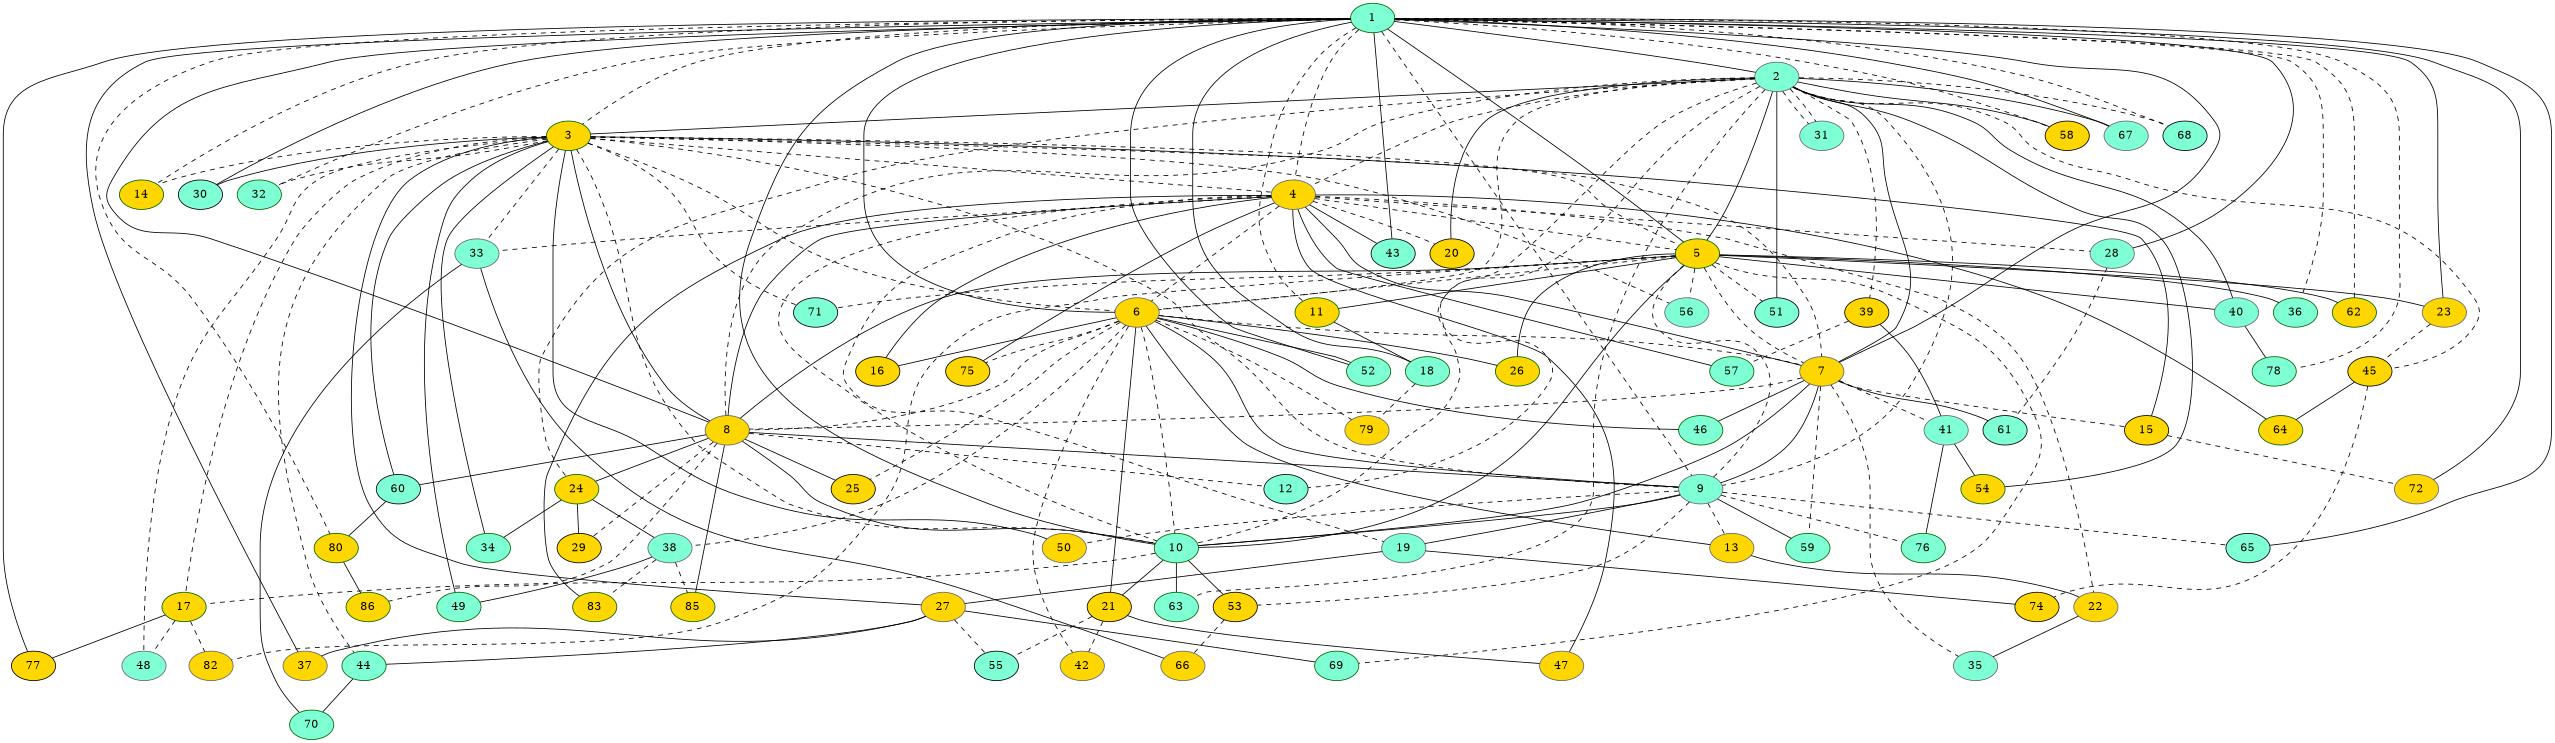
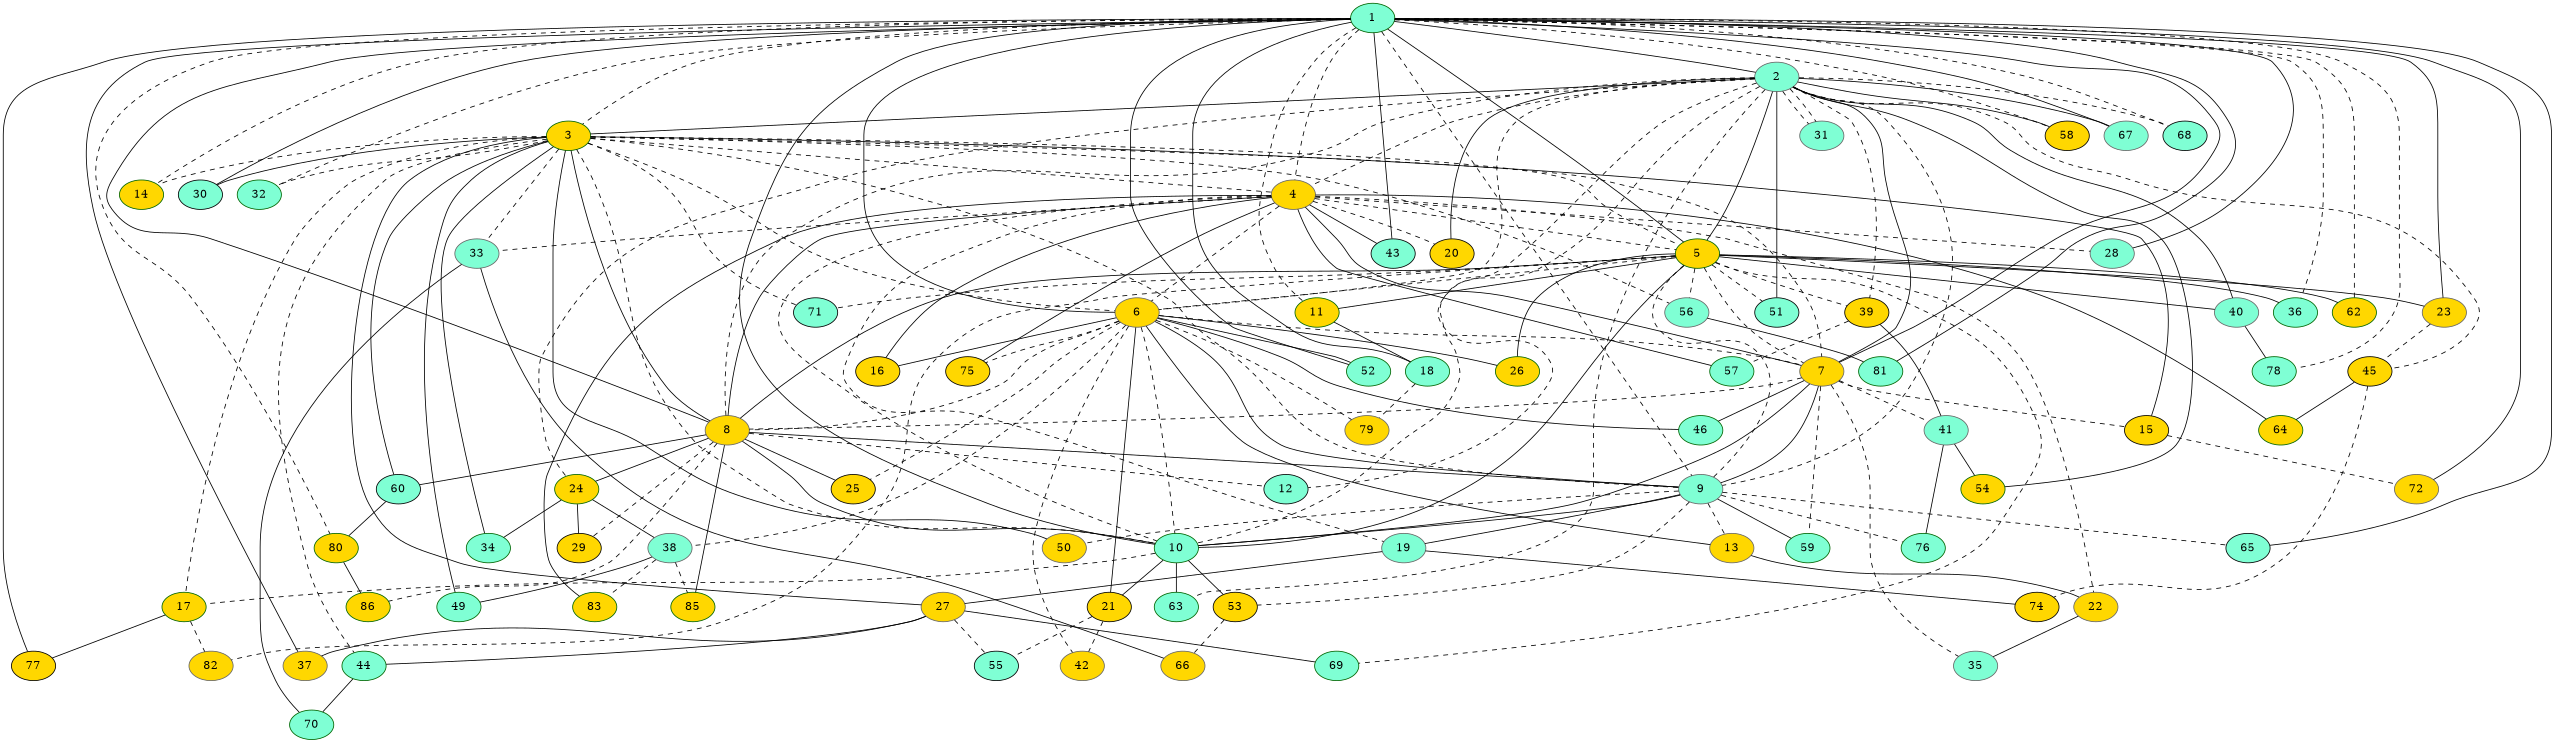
edge "5" -- "39": added
node "81": added
node "61": removed
node "48": removed
node "47": removed
